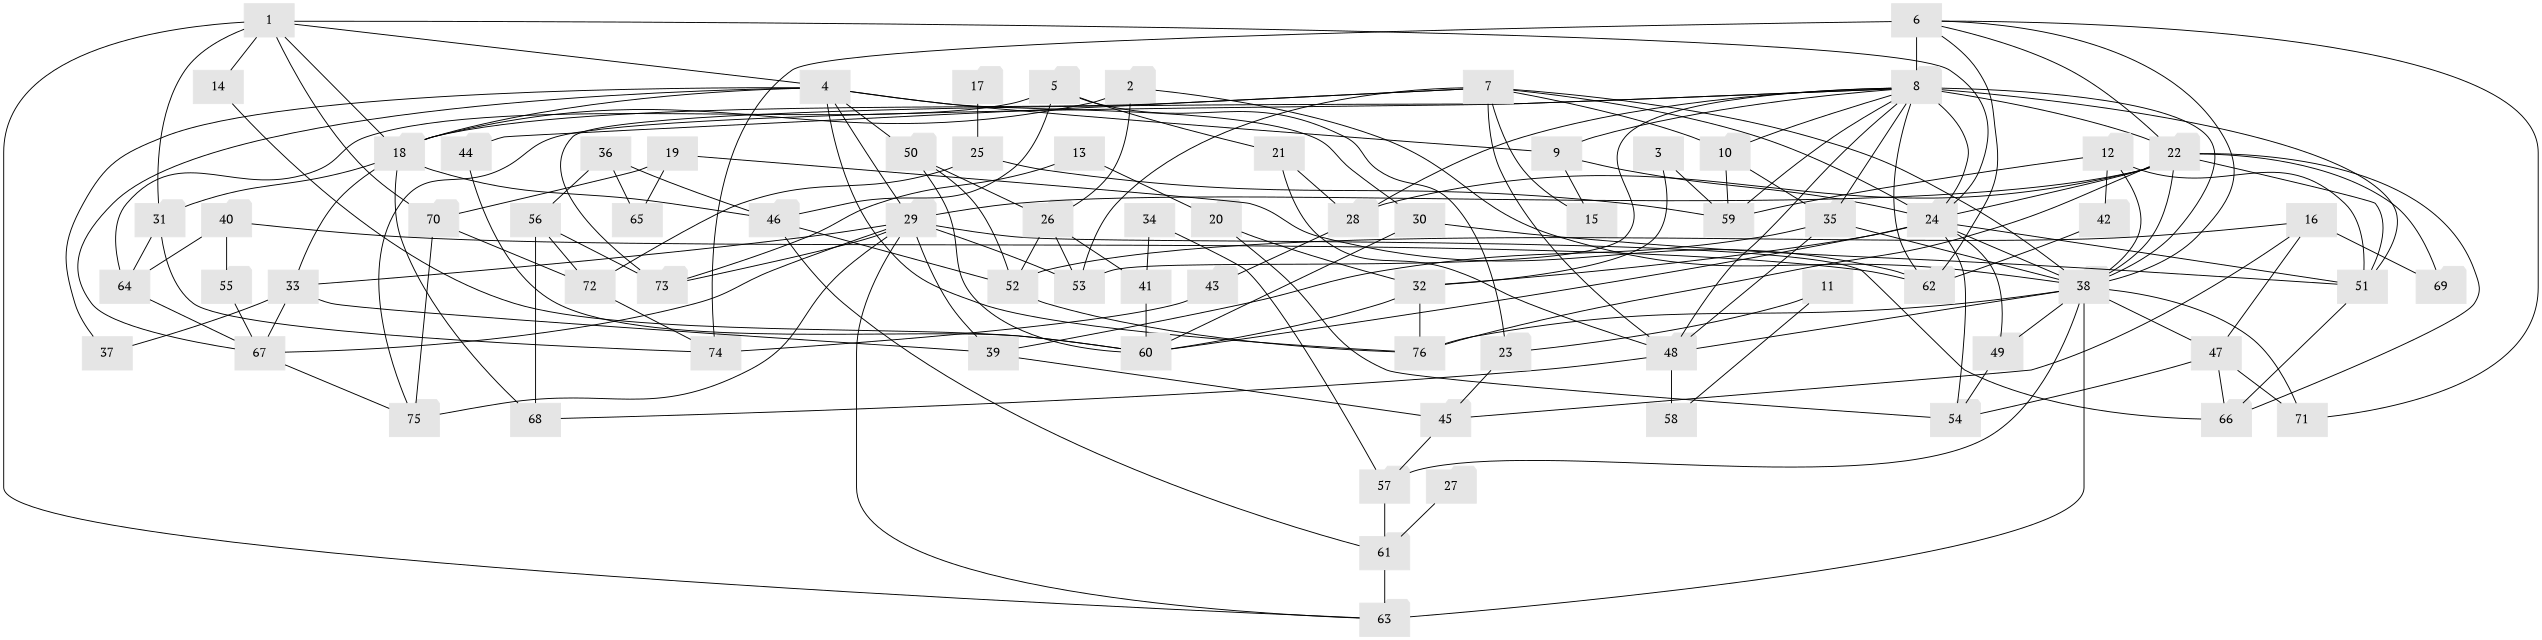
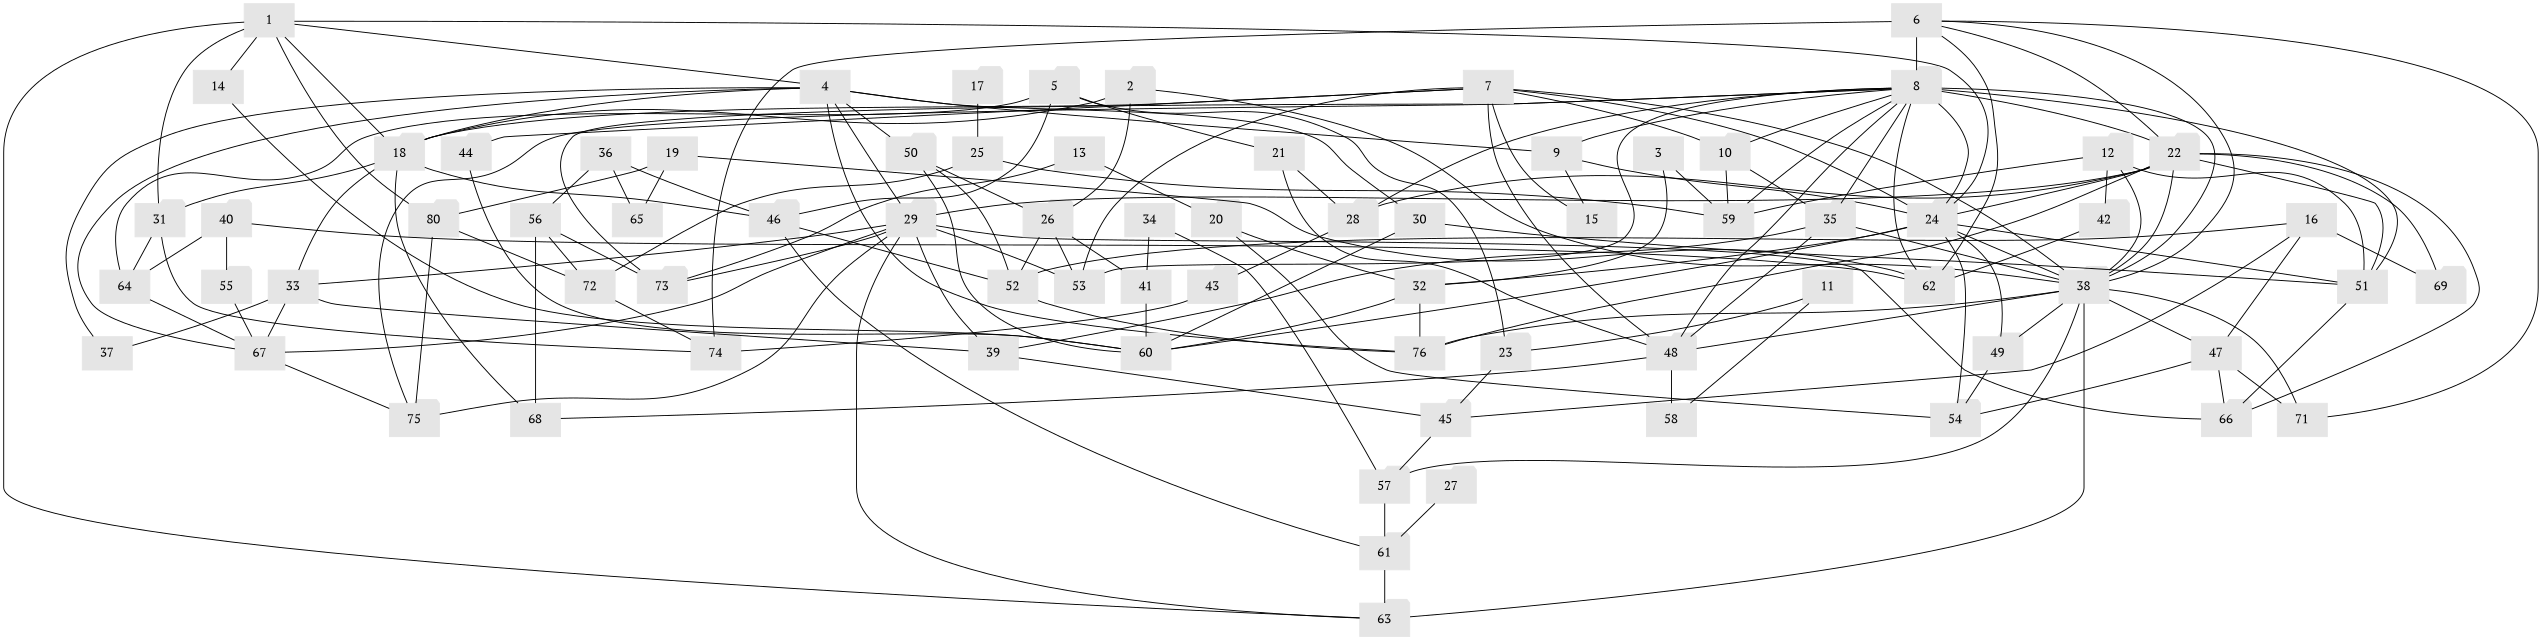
node "70": label "70" -> "80"
